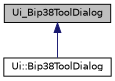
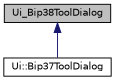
node "Ui::Bip38ToolDialog": label "Ui::Bip38ToolDialog" -> "Ui::Bip37ToolDialog"
